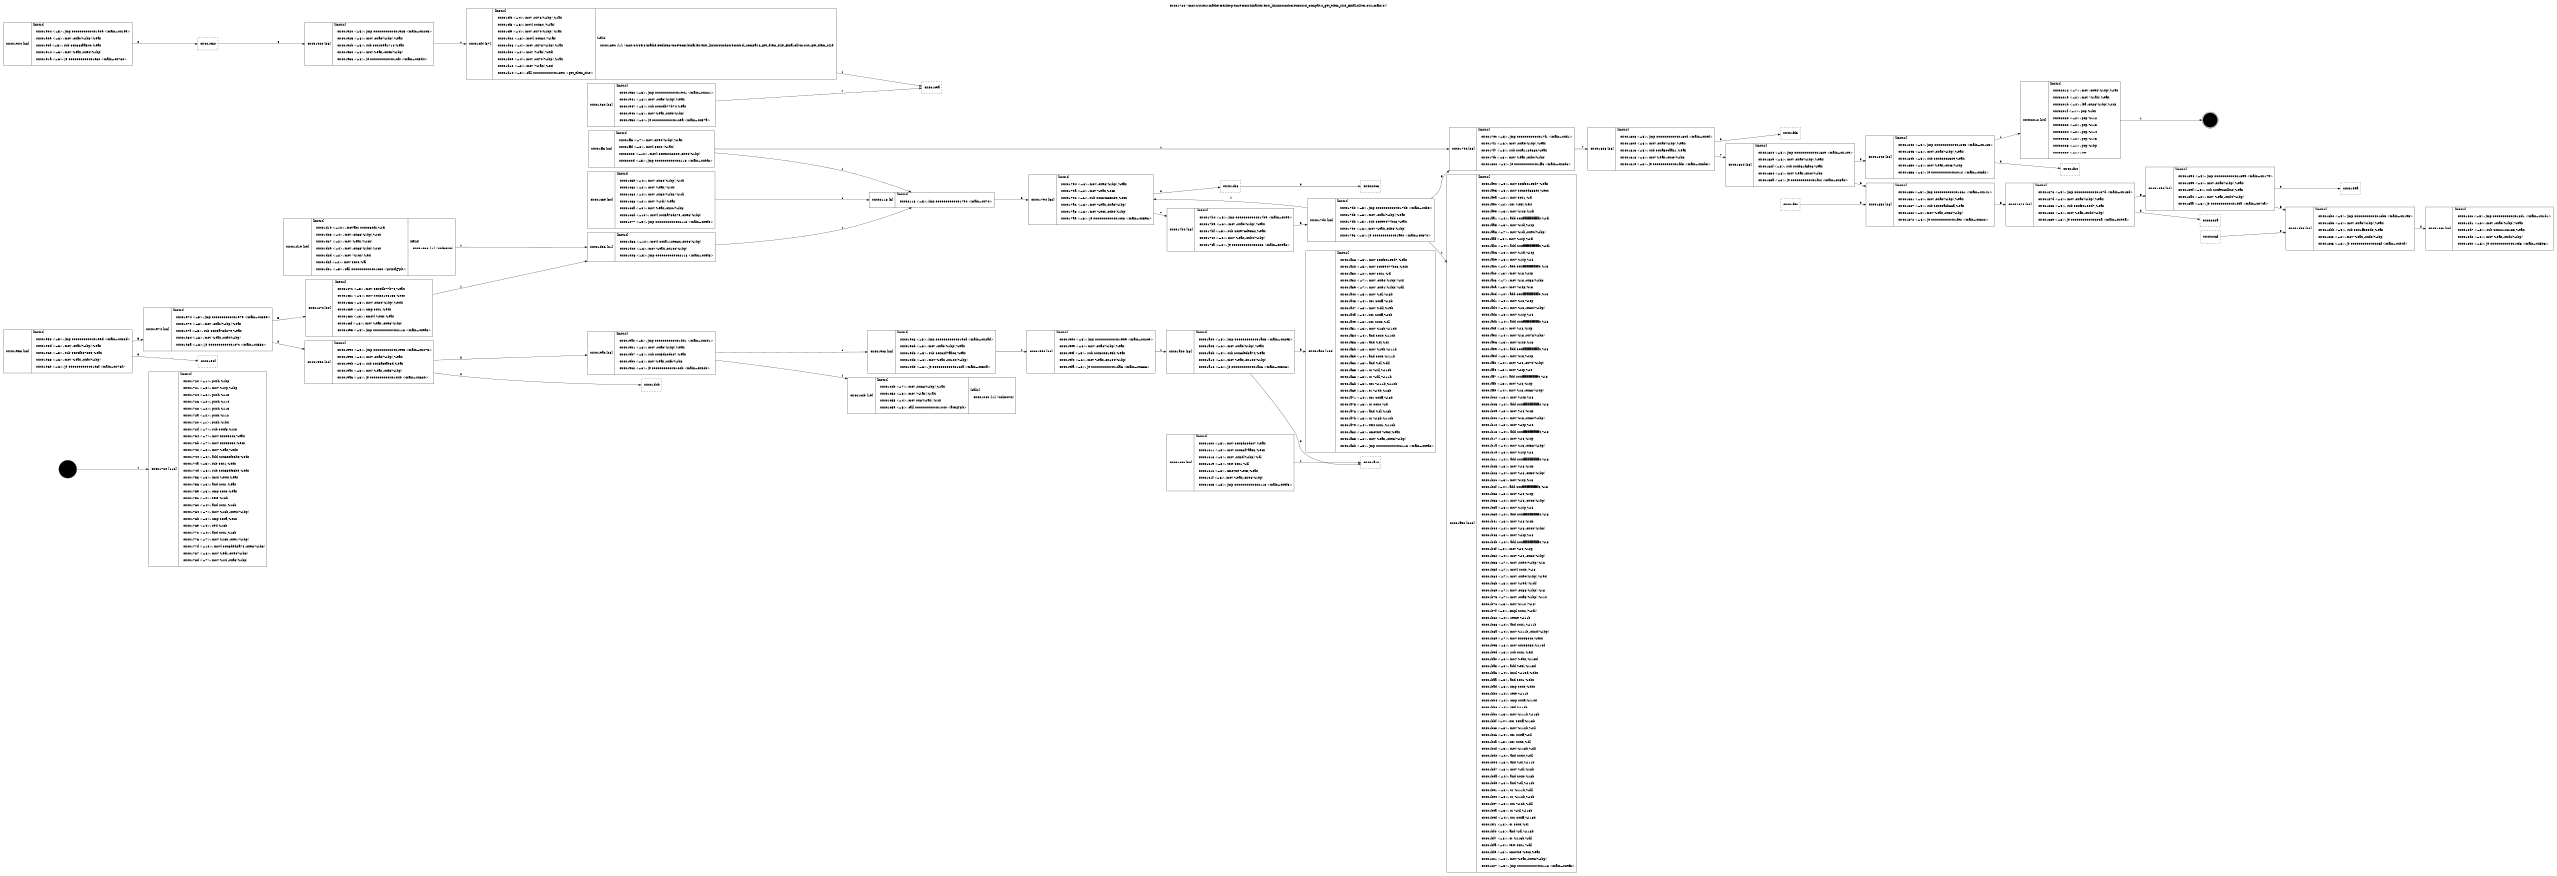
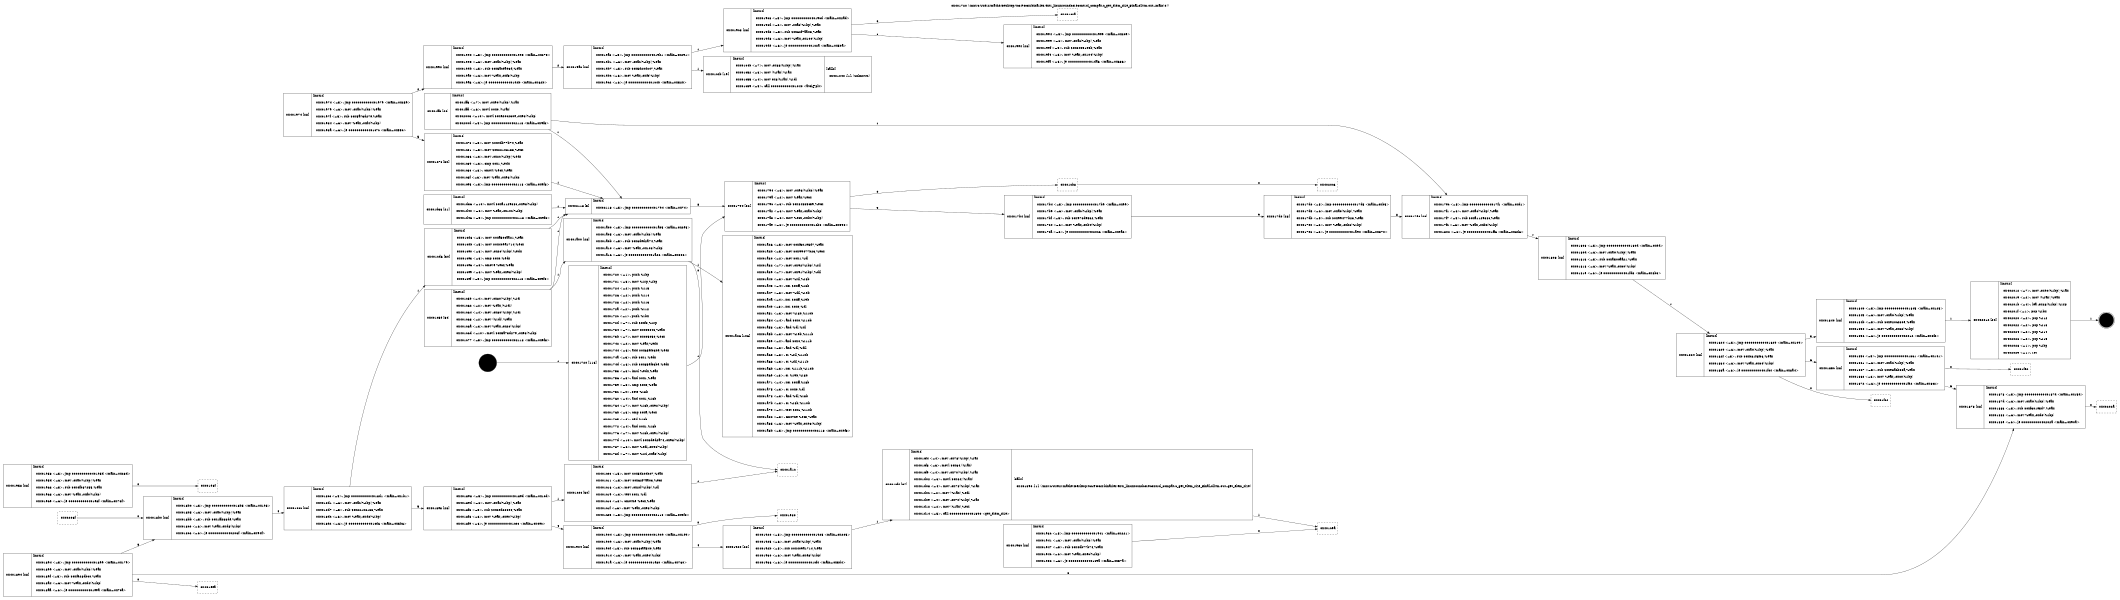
node "0x401c2a": added
edge "0x401e80" -> "0x401920 [28]": now "0x401904 [28]" -> "0x401920 [28]"
edge "0x40193c [28]" -> "0x401c9a": label " 7" -> " 0"
node "0x401fd3": removed
edge "0x401840 [28]" -> "0x401fc4": now "0x401824 [28]" -> "0x401fc4"
edge "0x401ff6 [28]" -> "0x402118 [5]": label " 1" -> " 7"
edge "0x401878 [28]" -> "0x401894 [28]": reversed
edge "0x4017d0 [28]" -> "0x401794 [32]": now "0x401720 [116]" -> "0x401794 [32]"
edge "0x401fe2" -> "0x40185c [28]": reversed
edge "0x401794 [32]" -> "0x4017b4 [28]": label " 7" -> " 9"
node "0x401d19 [29]": removed
node "0x401cd6 [30]": added
edge "0x401c7c [30]" -> "0x401d36 [21]": now "0x401c7c [30]" -> "0x402118 [5]"
edge "0x401958 [28]" -> "0x401974 [28]": removed, label "3"
edge "0x401a00 [28]" -> "0x401a26 [106]": label " 6" -> " 1"
edge "0x4019e4 [28]" -> "0x401a00 [28]": now "0x401c5e [30]" -> "0x401a00 [28]"
node "0x401d4b": removed
node "0x4018e8 [28]": added
node "0x401a90 [380]": removed
